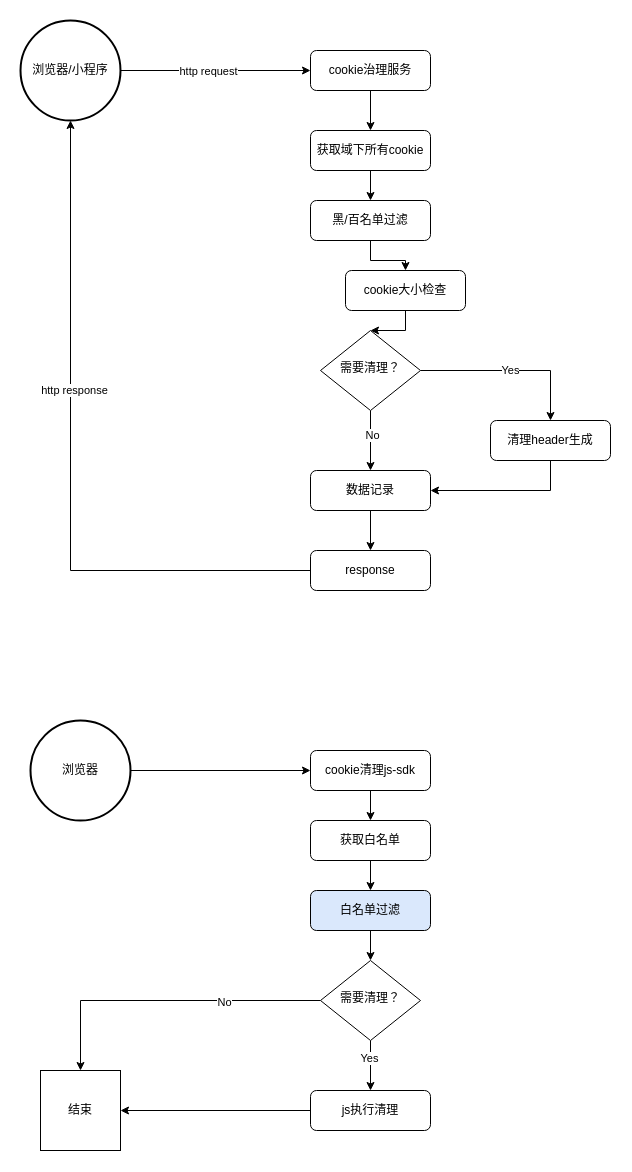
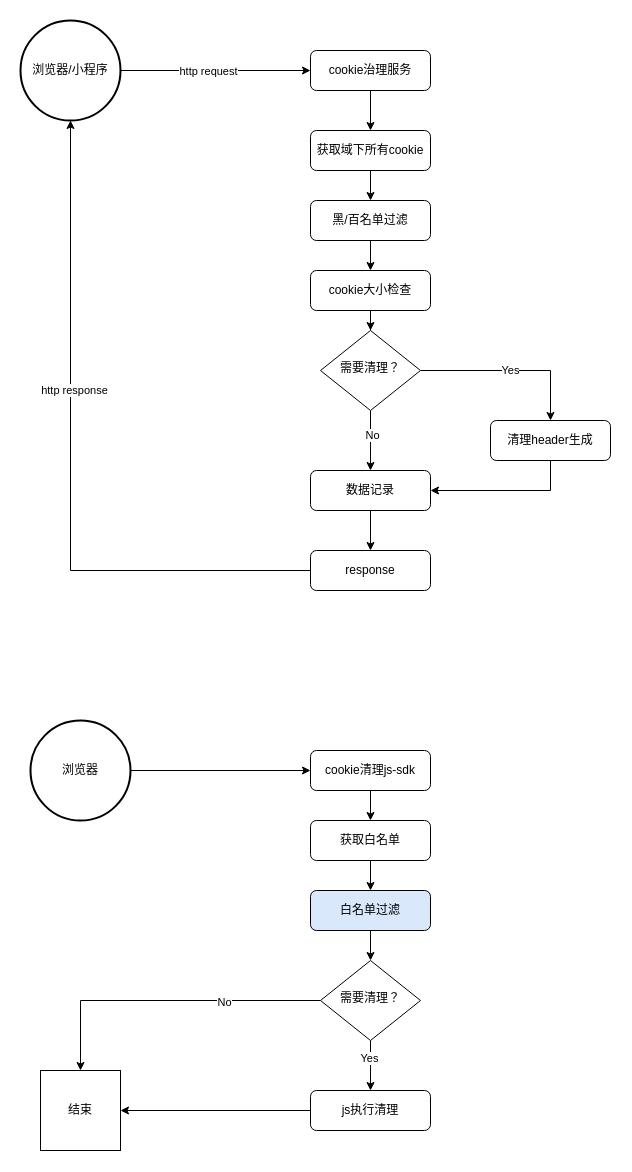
node "cookie大小检查": moved (406, 291) -> (371, 291)
